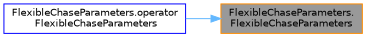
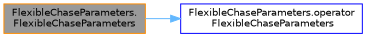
edge "FlexibleChaseParameters.operator FlexibleChaseParameters" -> "FlexibleChaseParameters. FlexibleChaseParameters": reversed
